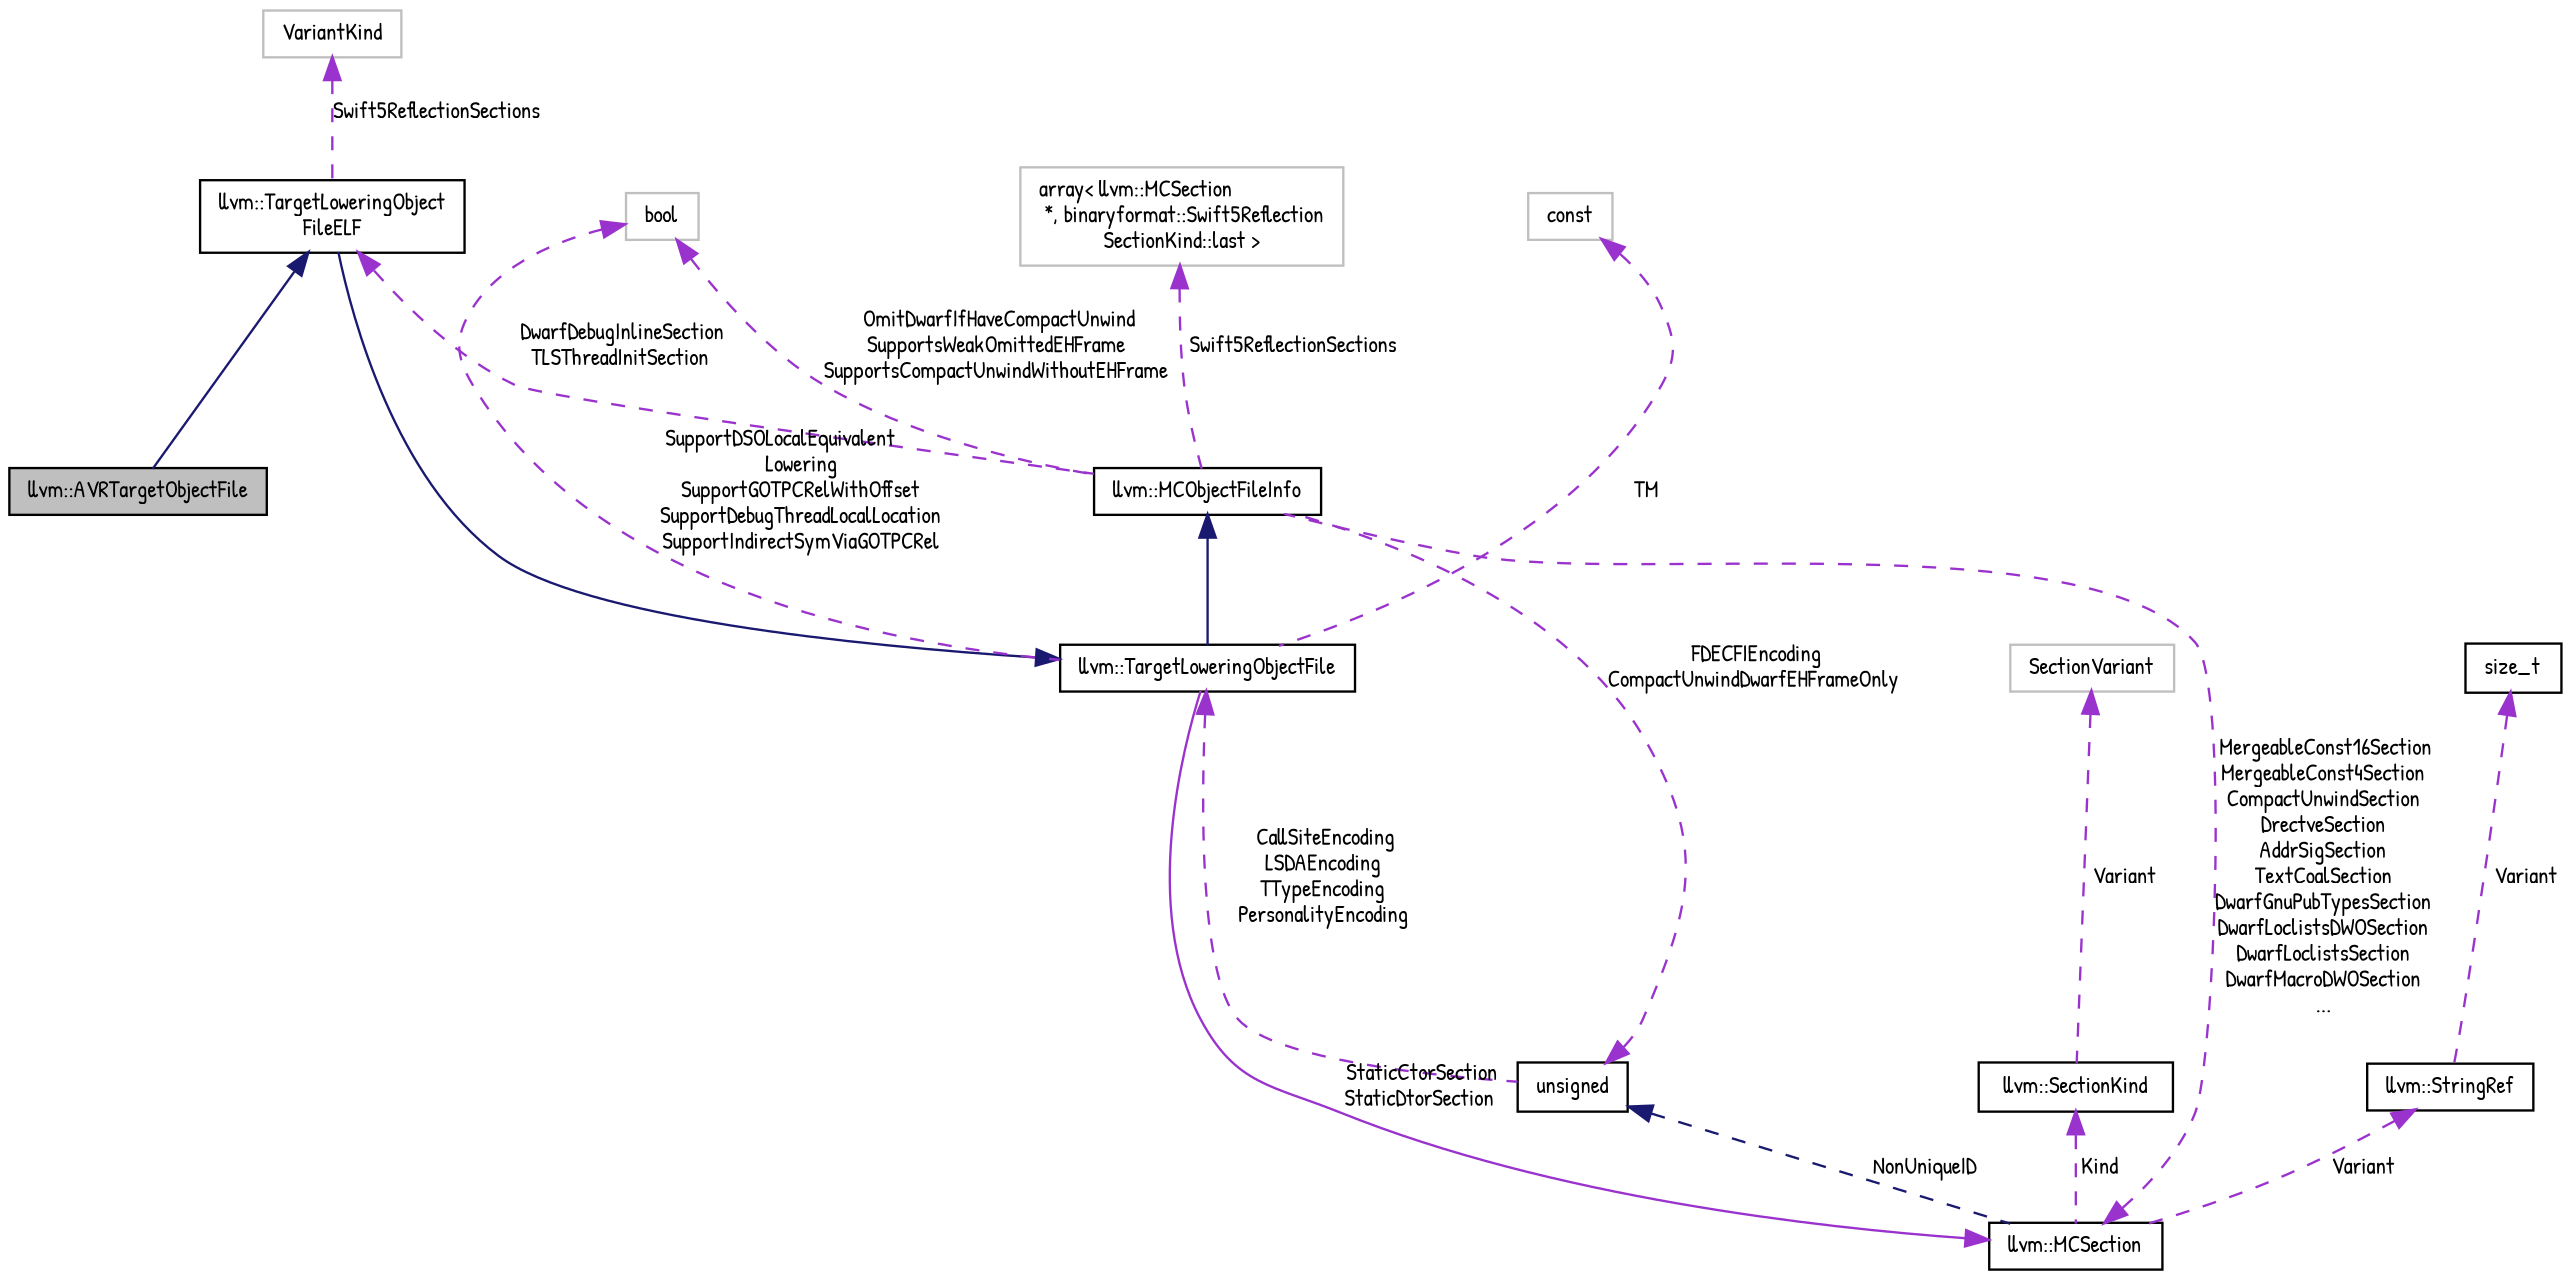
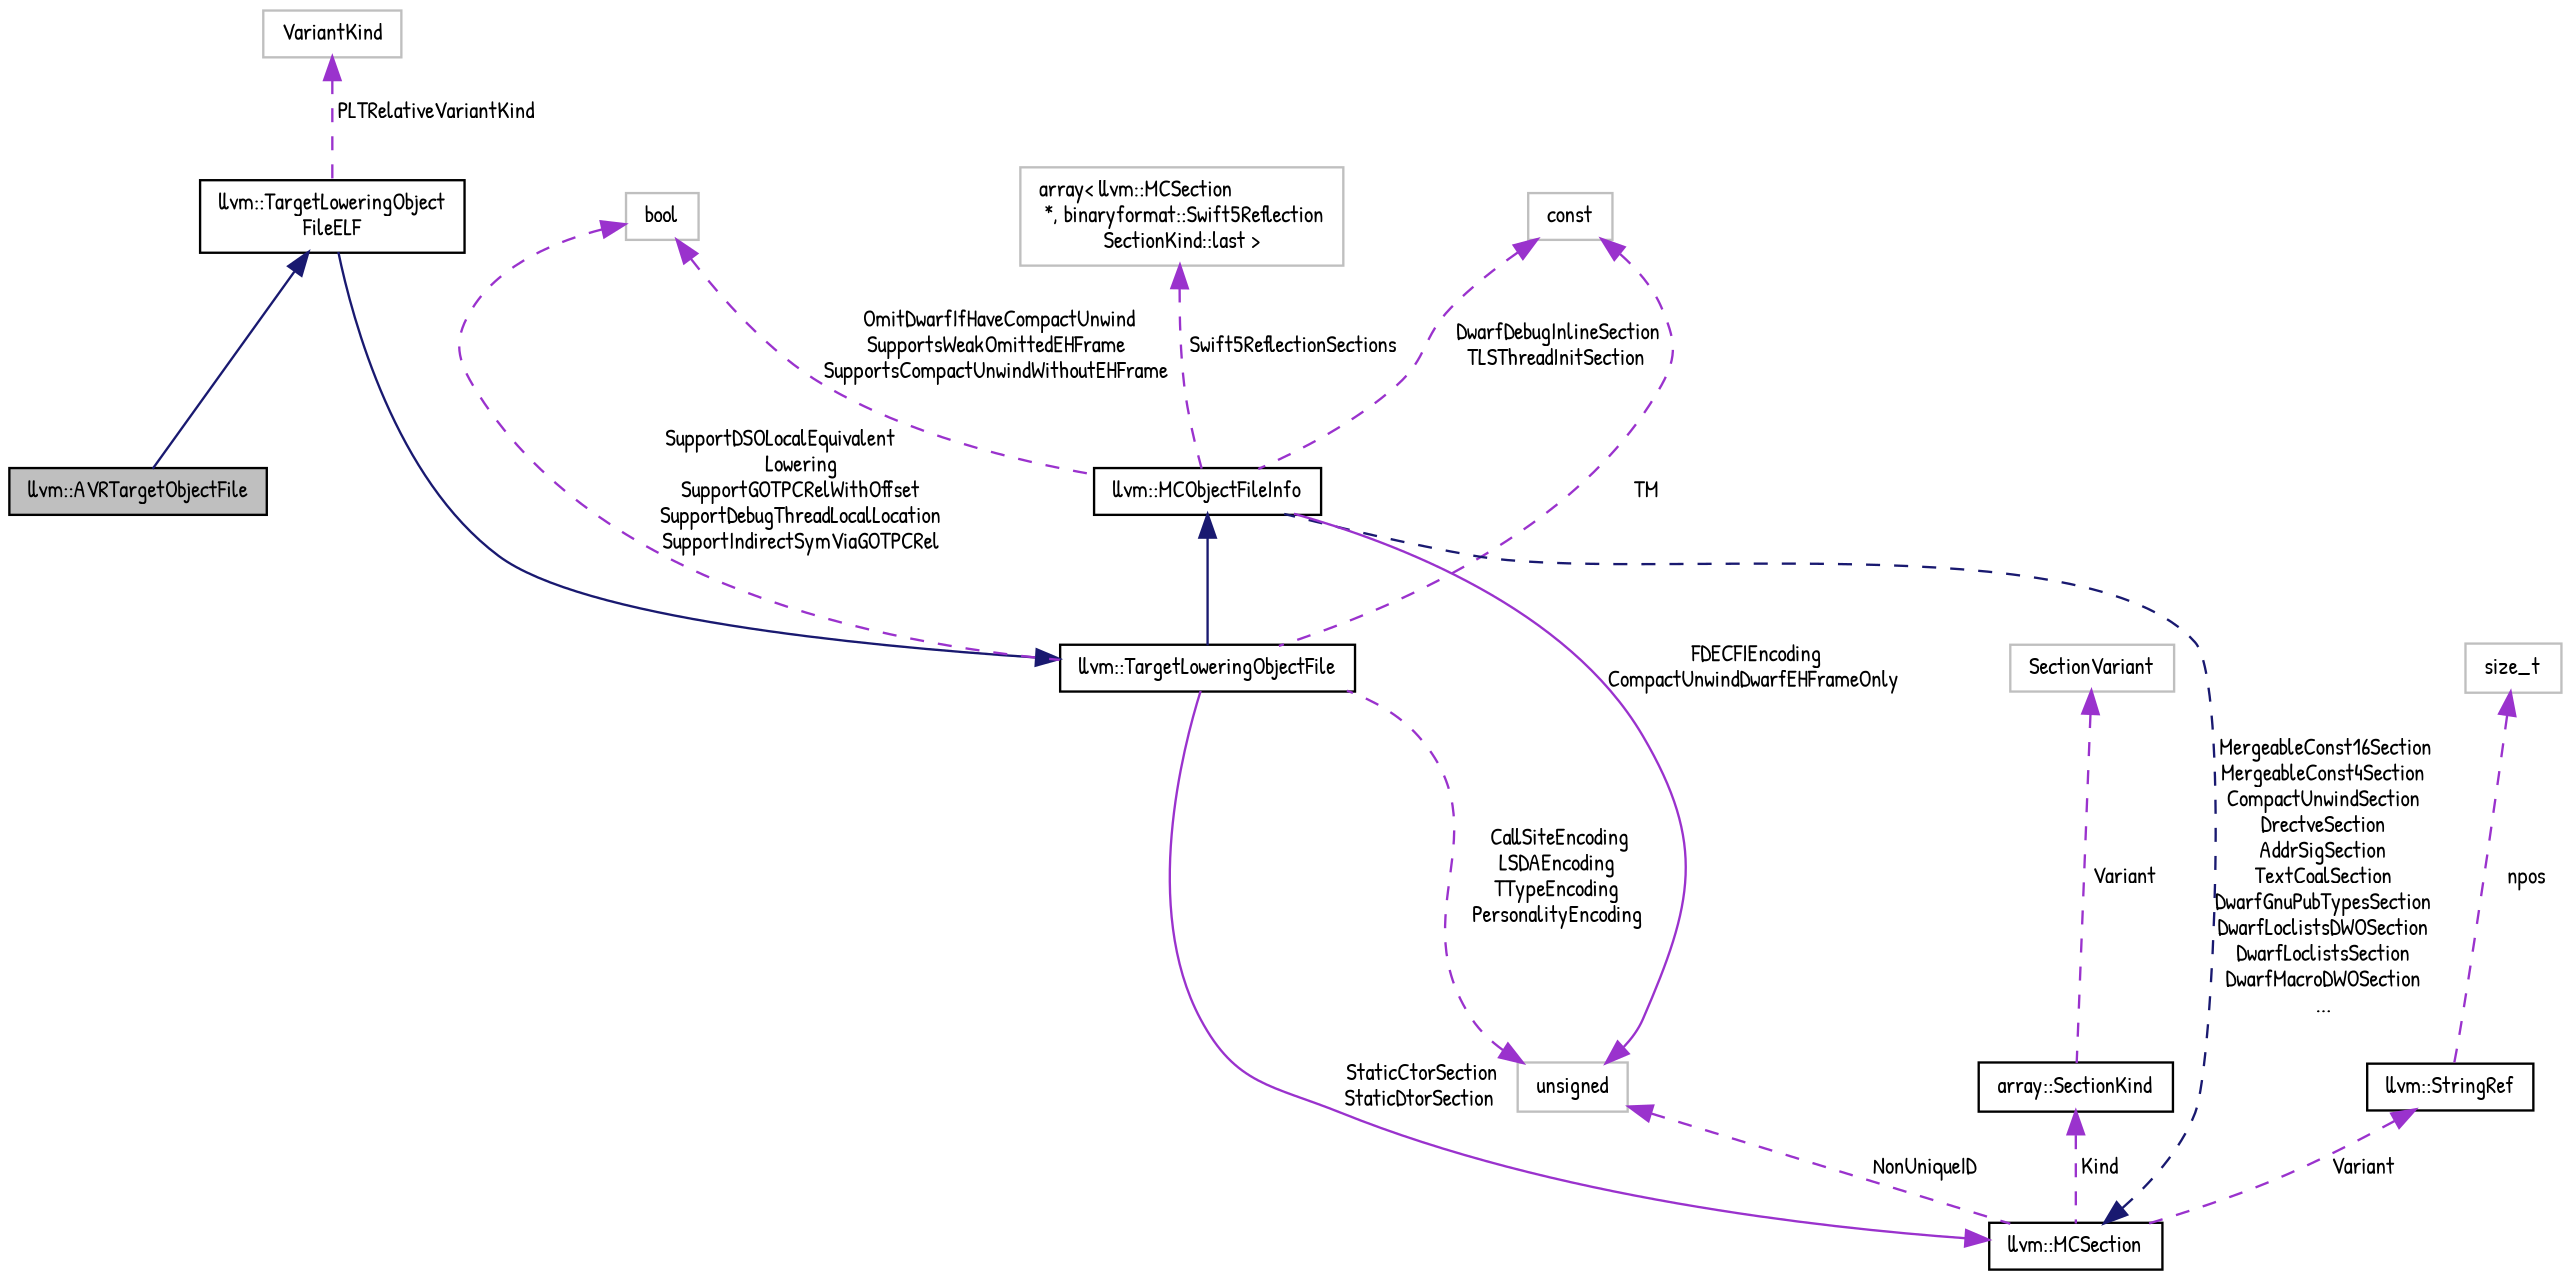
edge "llvm::TargetLoweringObject FileELF" -> "VariantKind": label " Swift5ReflectionSections" -> " PLTRelativeVariantKind"
edge "llvm::MCObjectFileInfo" -> "llvm::TargetLoweringObject FileELF": now "llvm::MCObjectFileInfo" -> "const"
edge "llvm::MCObjectFileInfo" -> "llvm::MCSection": color darkorchid3 -> midnightblue
node "size_t": color black -> grey75
edge "llvm::MCObjectFileInfo" -> "unsigned": style dashed -> solid
edge "llvm::StringRef" -> "size_t": label " Variant" -> " npos"
edge "unsigned" -> "llvm::TargetLoweringObjectFile": reversed
node "unsigned": color black -> grey75
node "llvm::SectionKind": label "llvm::SectionKind" -> "array::SectionKind"
edge "llvm::MCSection" -> "unsigned": color midnightblue -> darkorchid3
